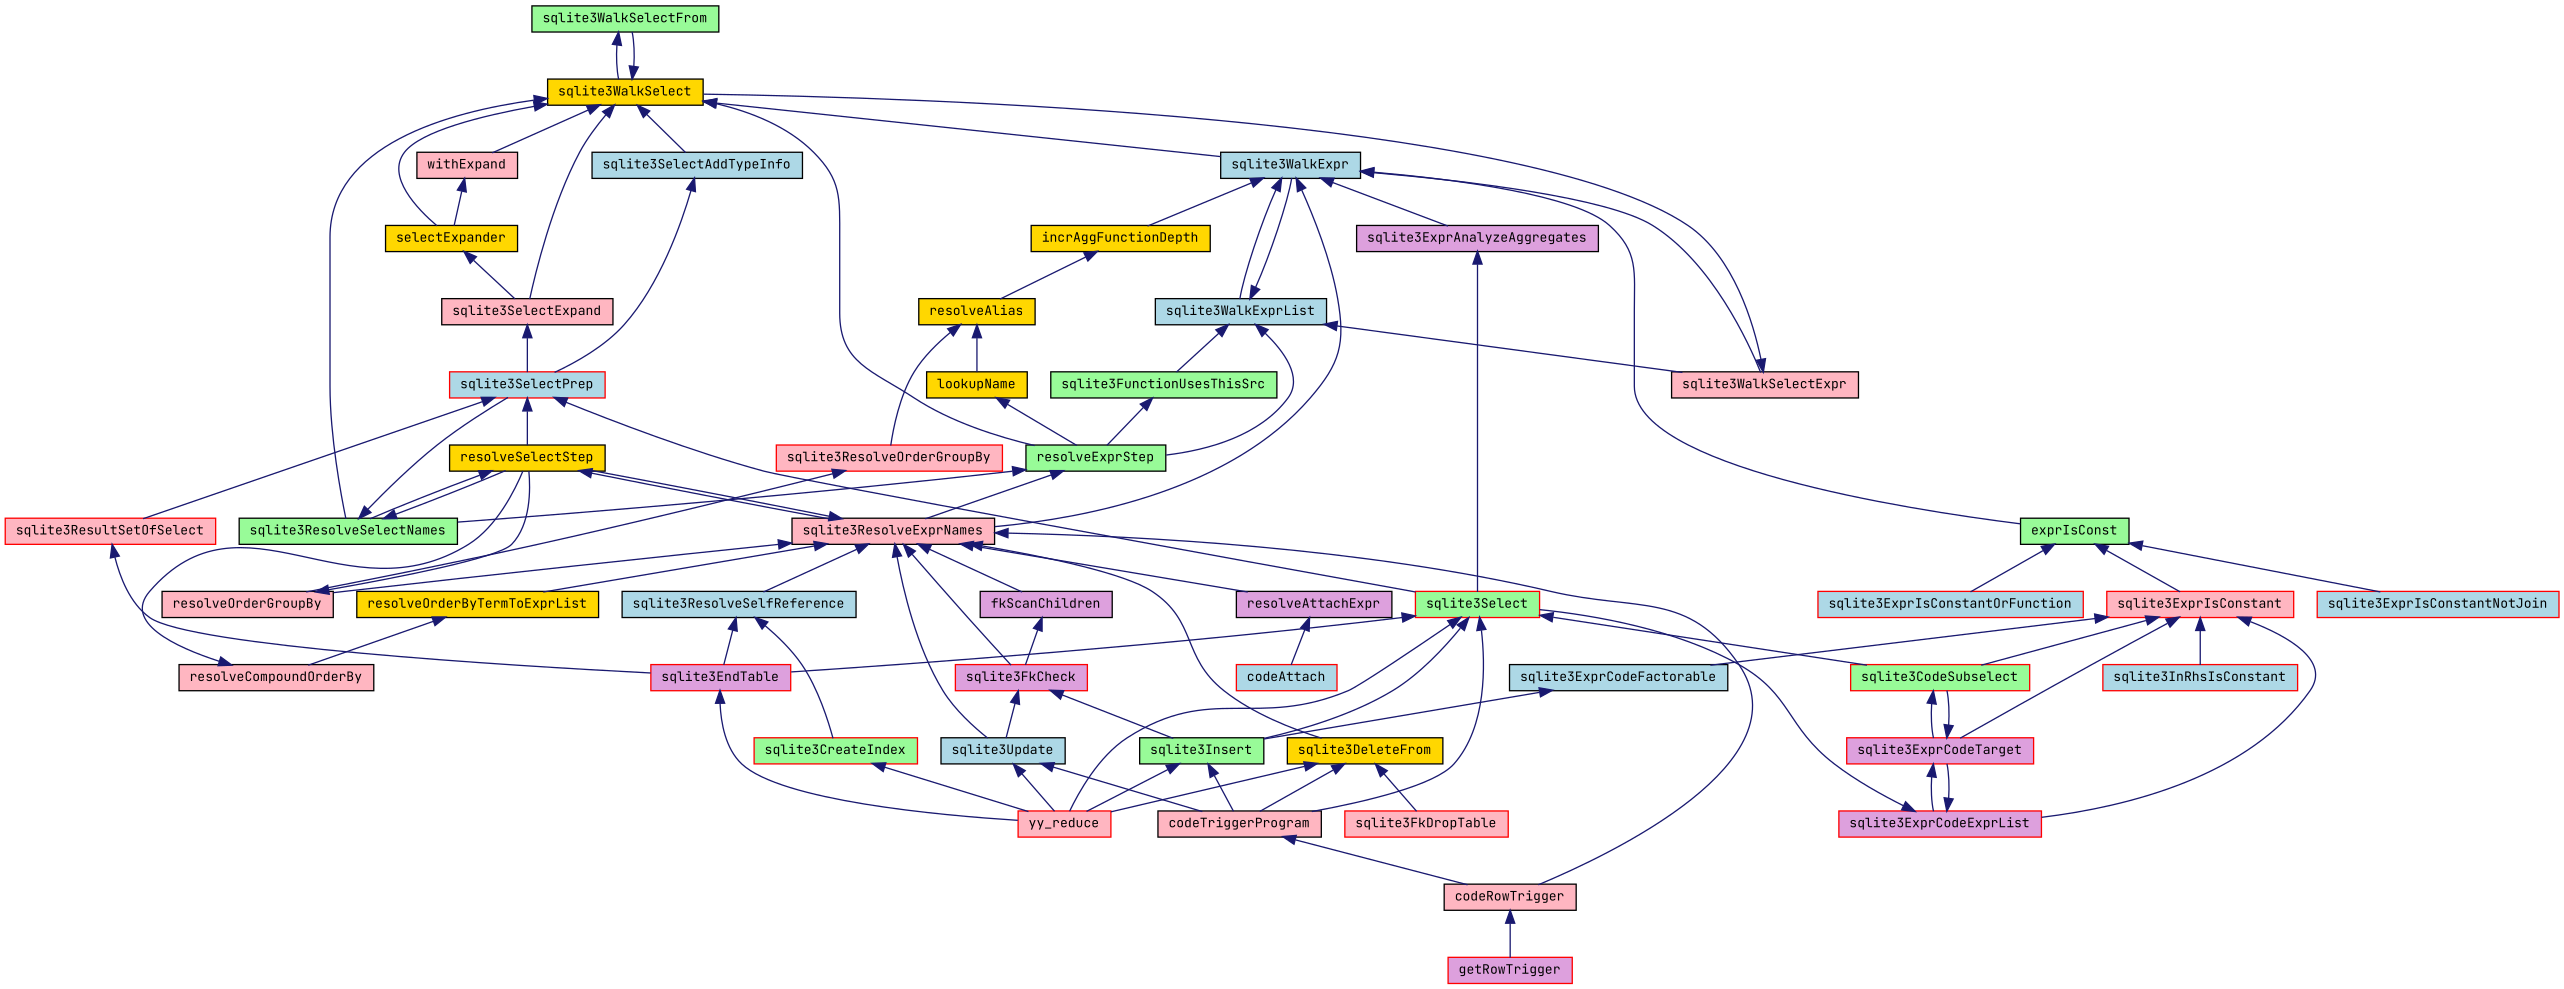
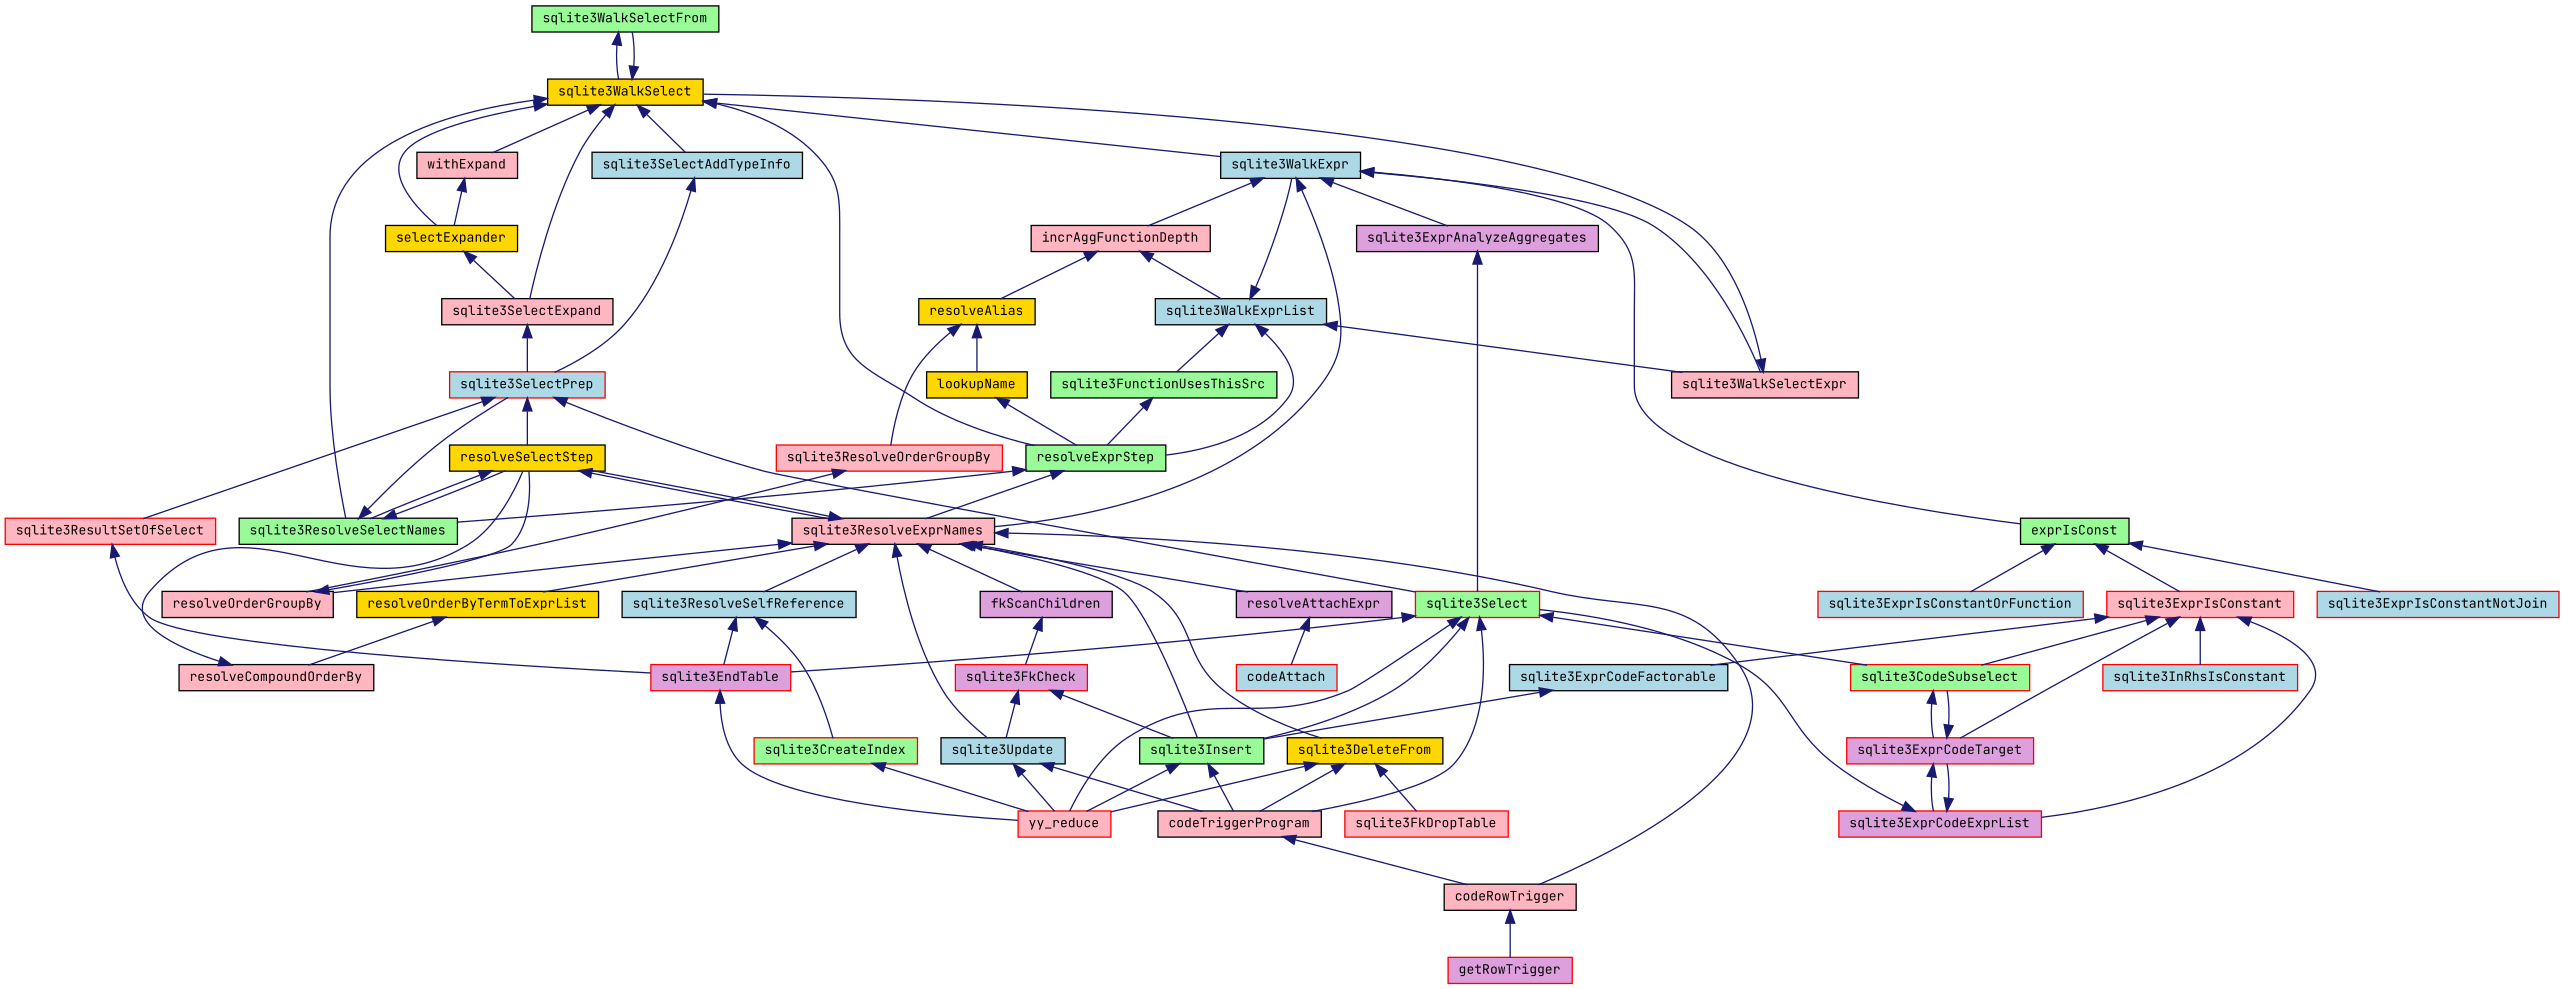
node "incrAggFunctionDepth": fillcolor gold -> lightpink
edge "sqlite3WalkExprList" -> "sqlite3WalkExpr": now "sqlite3WalkExprList" -> "incrAggFunctionDepth"
edge "sqlite3FkCheck" -> "sqlite3ResolveExprNames": now "sqlite3Insert" -> "sqlite3ResolveExprNames"
